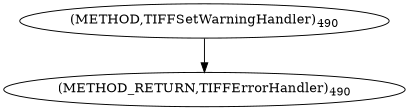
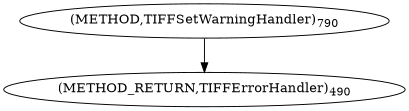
node "(METHOD,TIFFSetWarningHandler)": text "490" -> "790"
